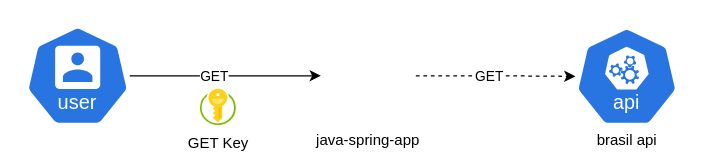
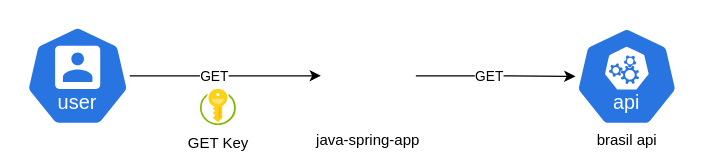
edge "java-spring-app" -> "brasil api": style dashed -> solid
